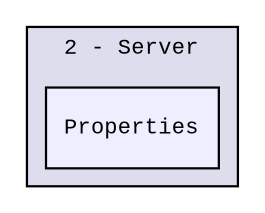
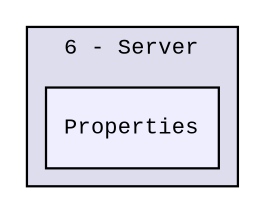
cluster "2 - Server": label "2 - Server" -> "6 - Server"
